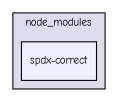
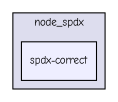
cluster "node_modules": label "node_modules" -> "node_spdx"
